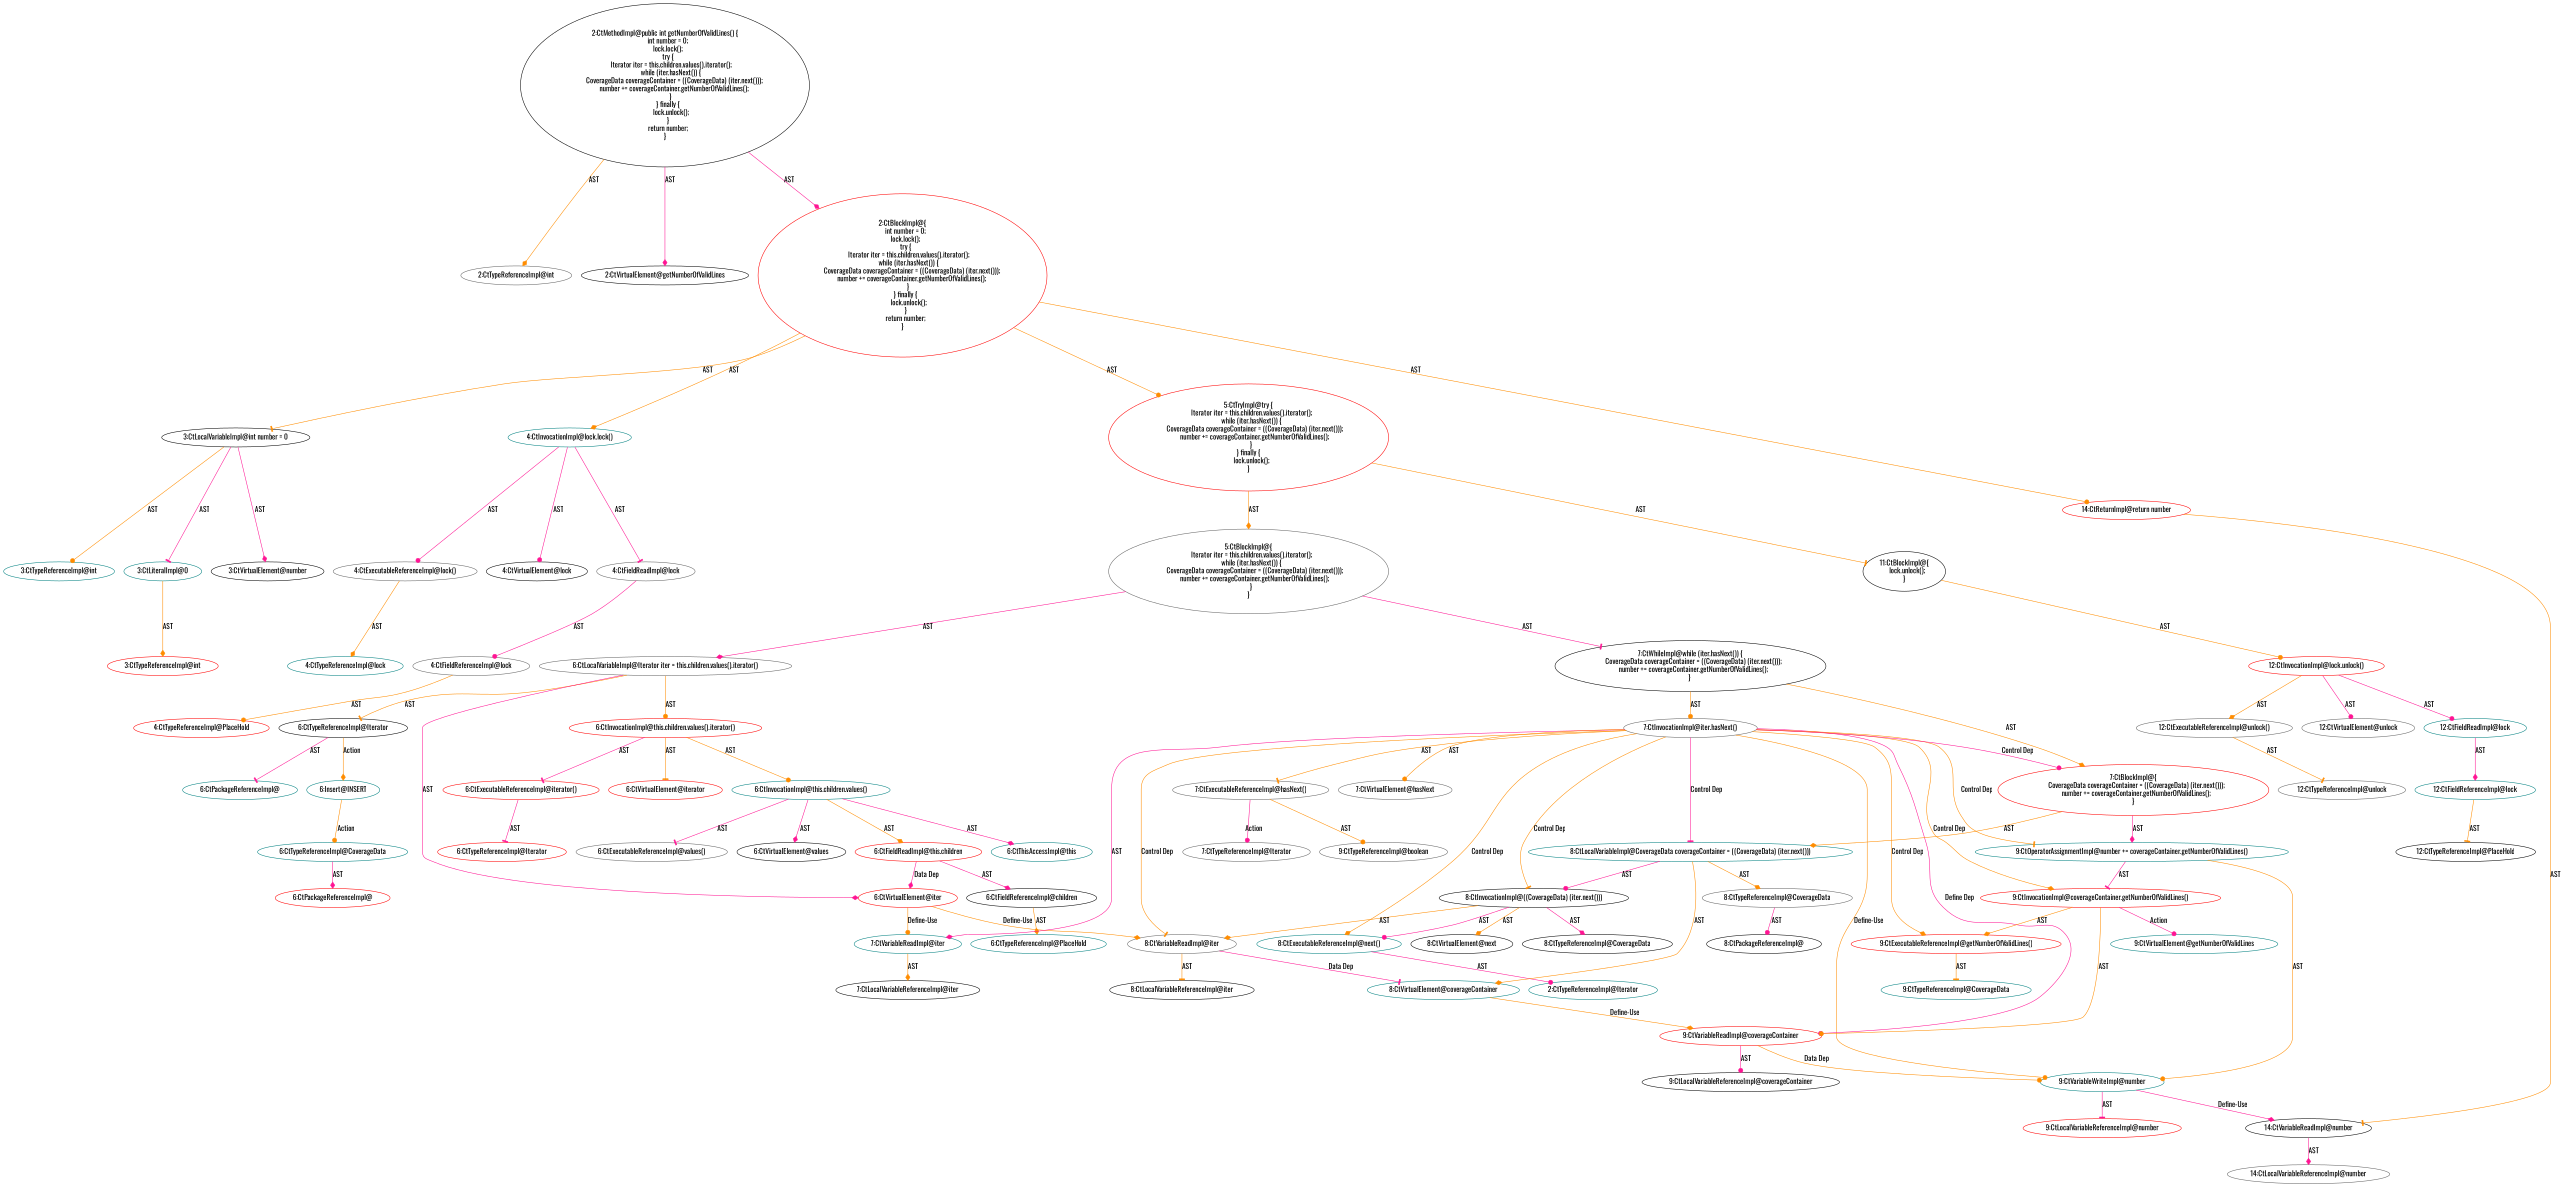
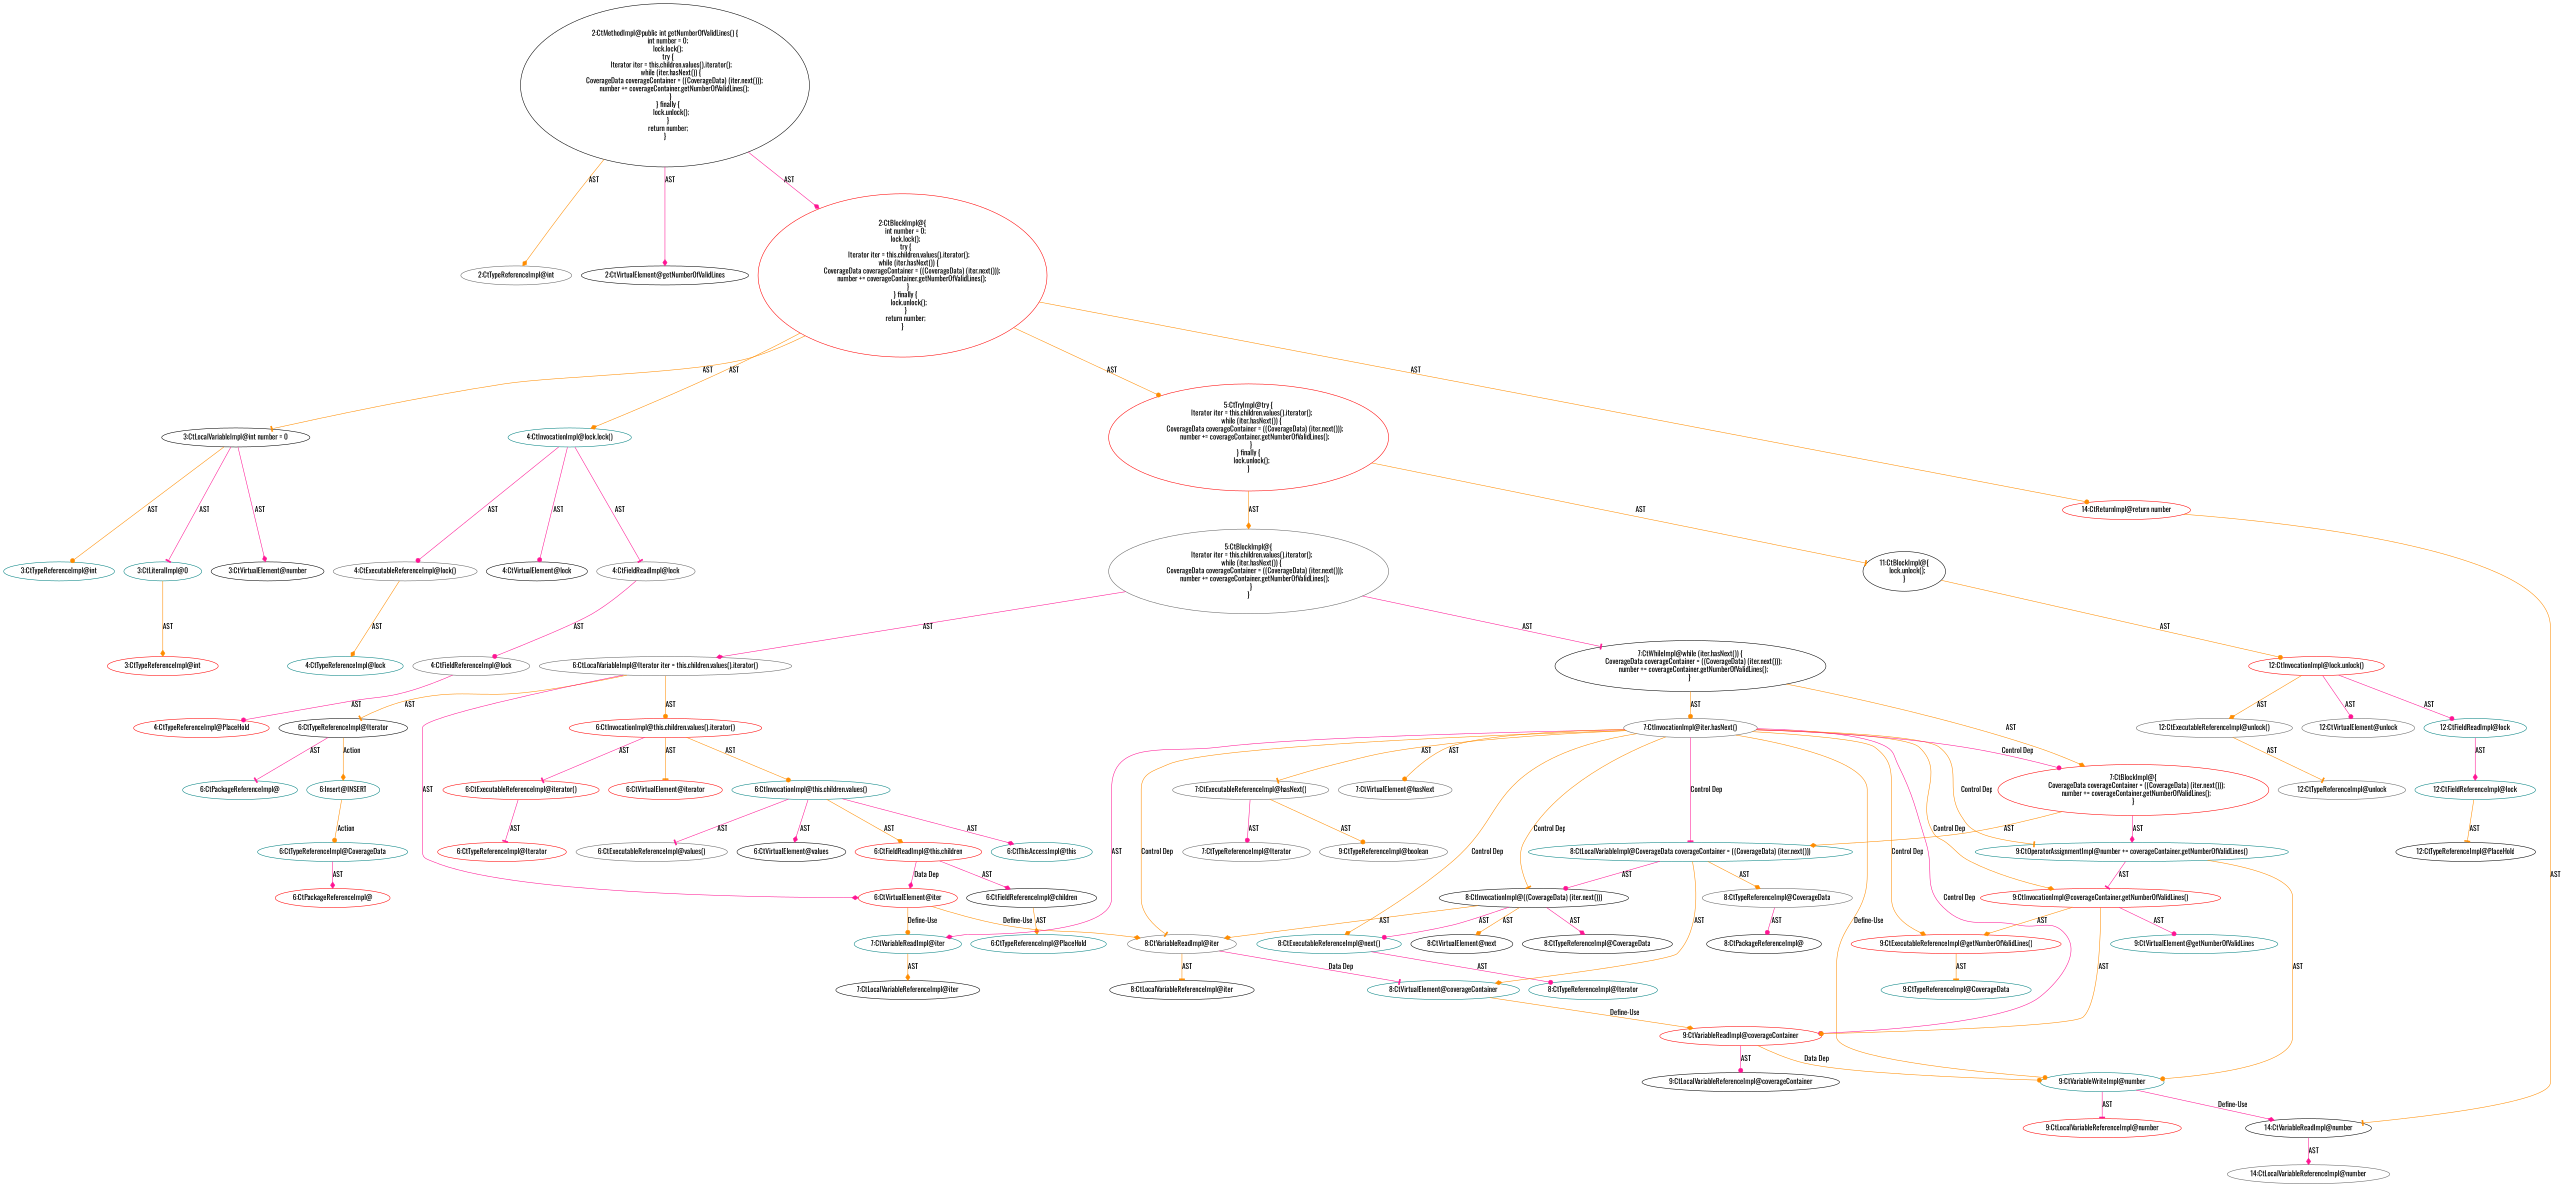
edge "4:CtFieldReferenceImpl@lock" -> "4:CtTypeReferenceImpl@PlaceHold": color darkorange -> deeppink
edge "7:CtExecutableReferenceImpl@hasNext()" -> "7:CtTypeReferenceImpl@Iterator": label "Action" -> "AST"
edge "7:CtInvocationImpl@iter.hasNext()" -> "9:CtVariableReadImpl@coverageContainer": label "Define Dep" -> "Control Dep"
edge "9:CtInvocationImpl@coverageContainer.getNumberOfValidLines()" -> "9:CtVirtualElement@getNumberOfValidLines": label "Action" -> "AST"
node "2:CtTypeReferenceImpl@Iterator": label "2:CtTypeReferenceImpl@Iterator" -> "8:CtTypeReferenceImpl@Iterator"
